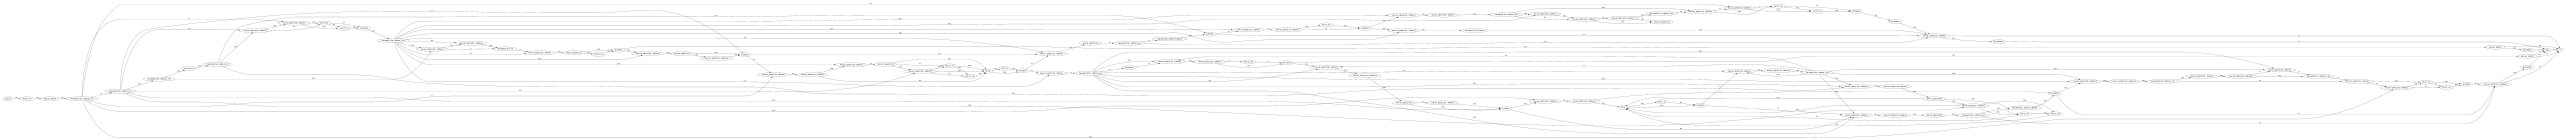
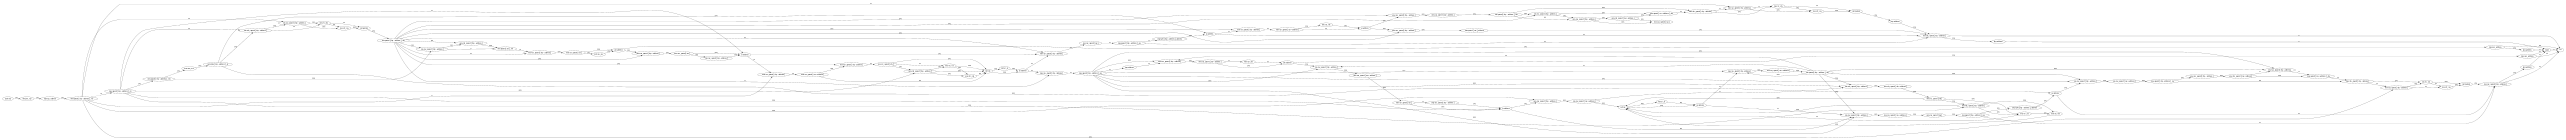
edge "mov rcx , qword [ rbp - address ]" -> "mov qword [ rcx + address ] , rdx": added, label "DFG"
